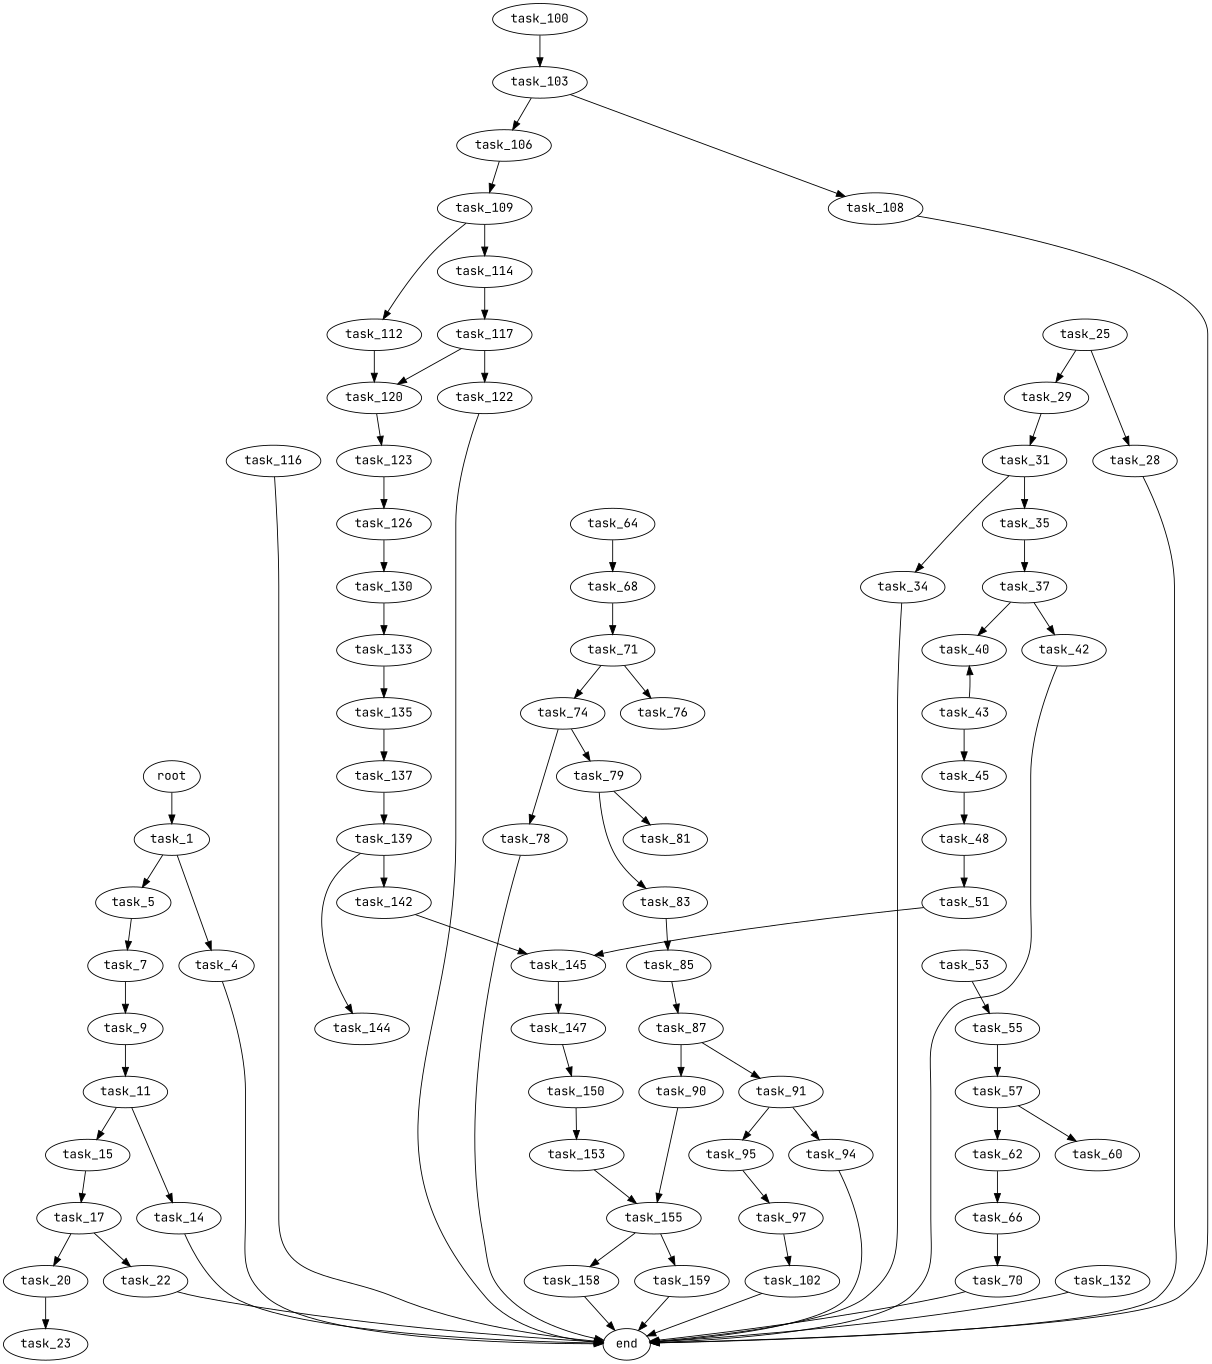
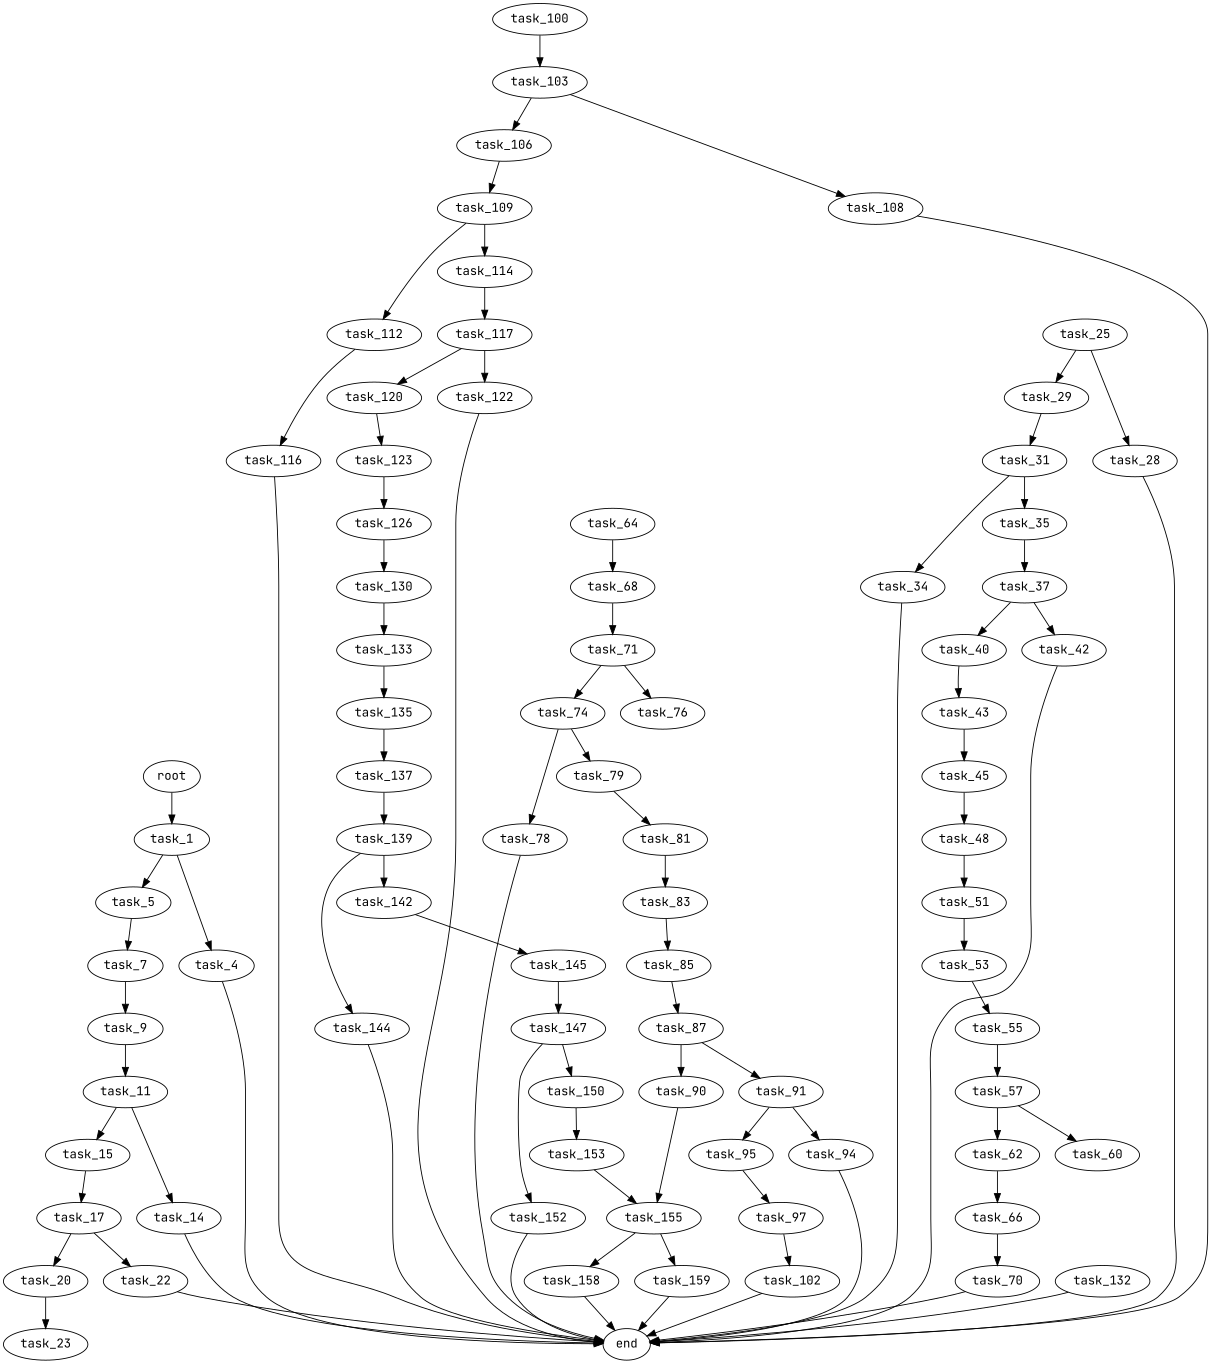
edge "task_112" -> "task_120": now "task_112" -> "task_116"
edge "task_43" -> "task_40": reversed
edge "task_79" -> "task_83": now "task_81" -> "task_83"
edge "task_51" -> "task_145": now "task_51" -> "task_53"
node "task_152": added
edge "task_144" -> "end": added
